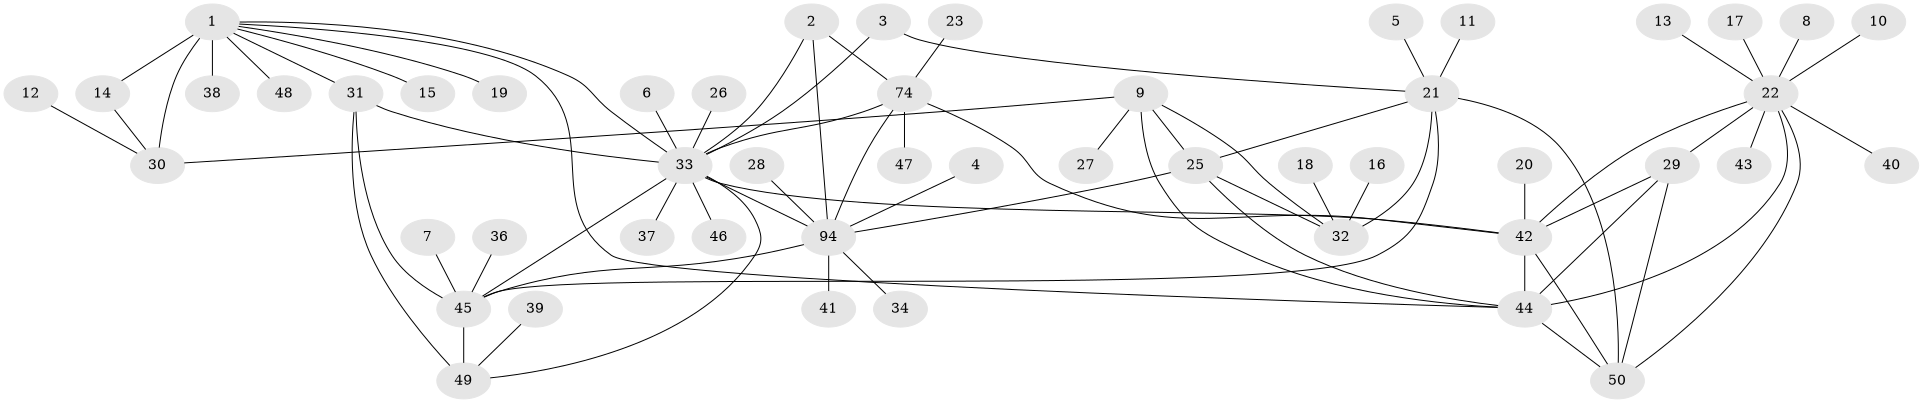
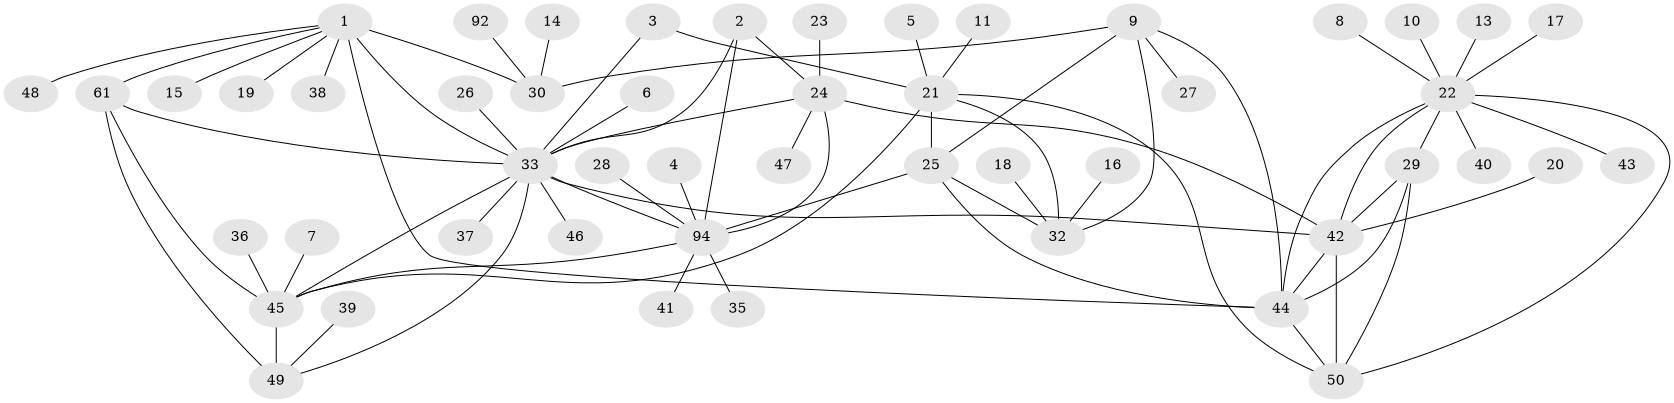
edge "1" -- "14": removed
node "12": label "12" -> "92"
node "31": label "31" -> "61"
node "74": label "74" -> "24"
node "34": label "34" -> "35"
